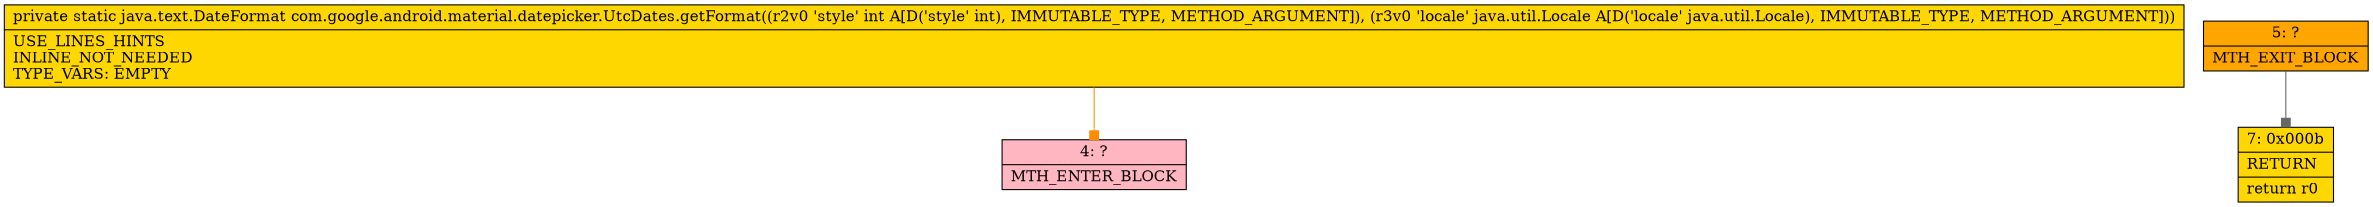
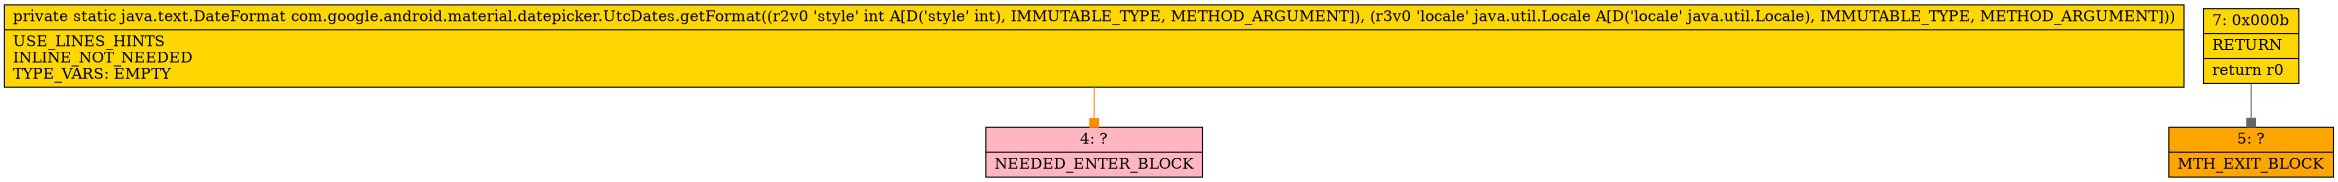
edge "5: ?" -> "7: 0x000b": reversed
node "4: ?": text "MTH_ENTER_BLOCK" -> "NEEDED_ENTER_BLOCK"
